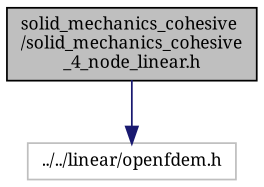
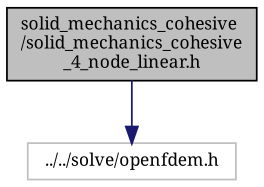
node "../../linear/openfdem.h": label "../../linear/openfdem.h" -> "../../solve/openfdem.h"
